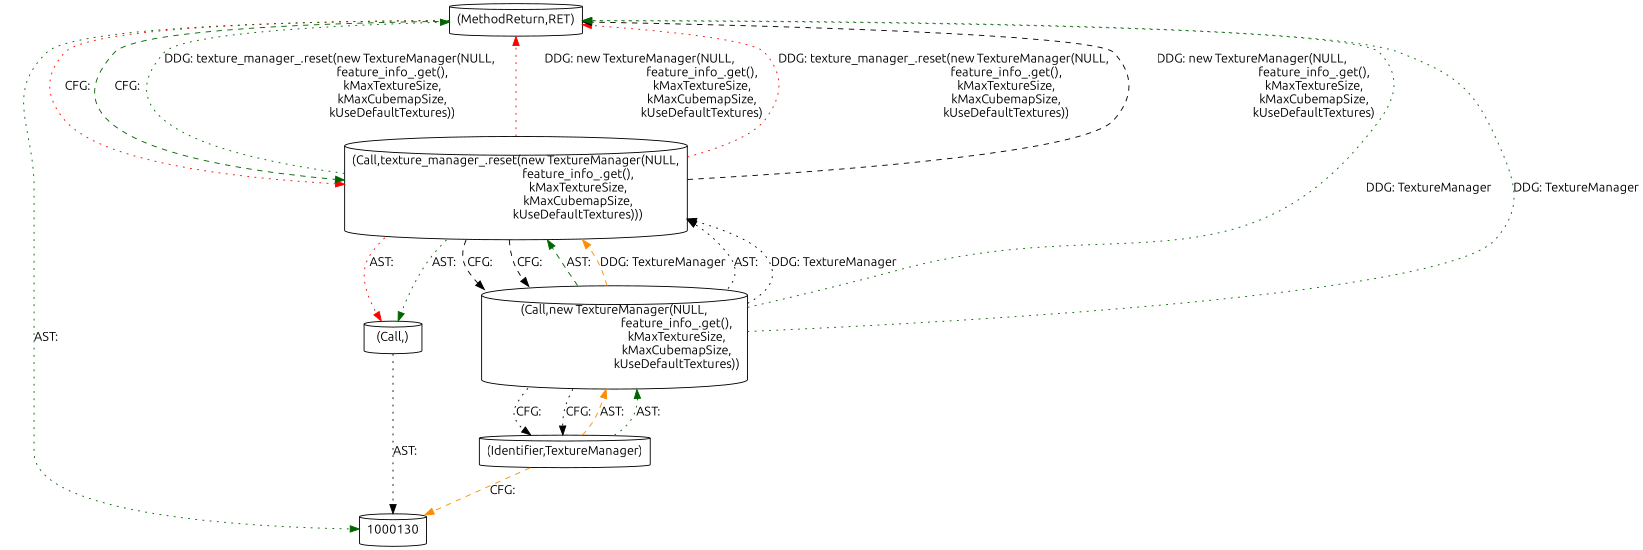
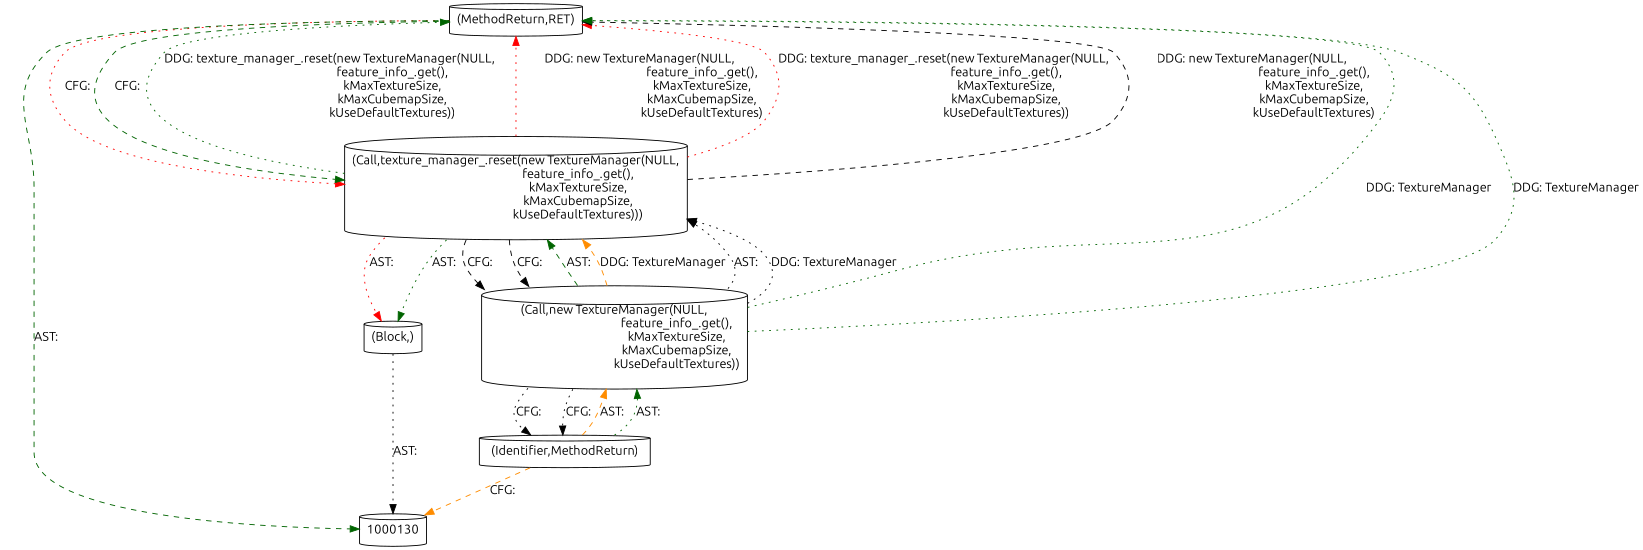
edge "(MethodReturn,RET)" -> "1000130": style dotted -> dashed
node "(Call,)": label "(Call,)" -> "(Block,)"
node "(Identifier,TextureManager)": label "(Identifier,TextureManager)" -> "(Identifier,MethodReturn)"
